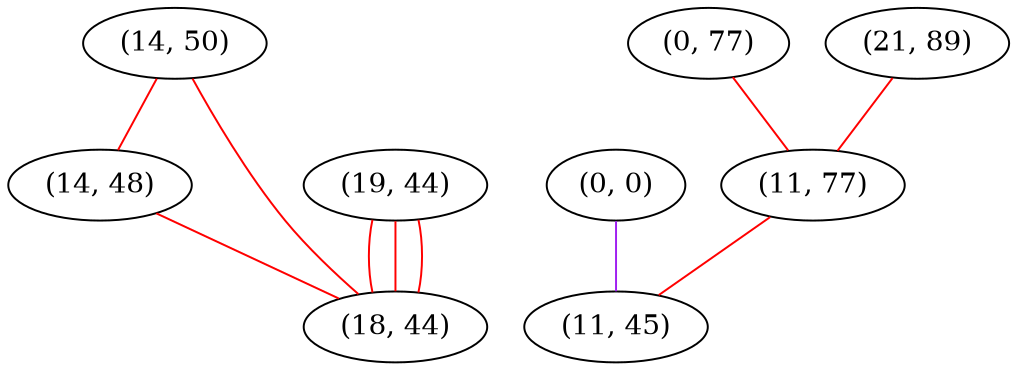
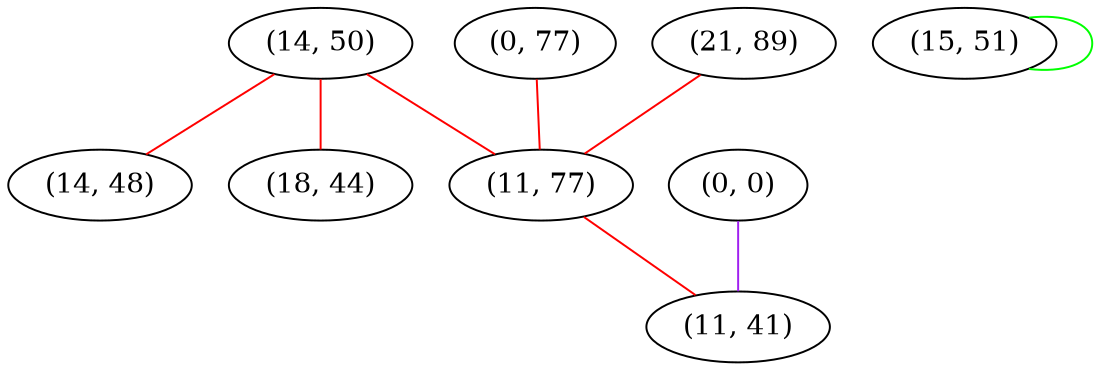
node "(15, 51)": added
edge "(14, 50)" -- "(11, 77)": added
node "(19, 44)": removed
edge "(14, 48)" -- "(18, 44)": removed
node "(11, 45)": label "(11, 45)" -> "(11, 41)"
